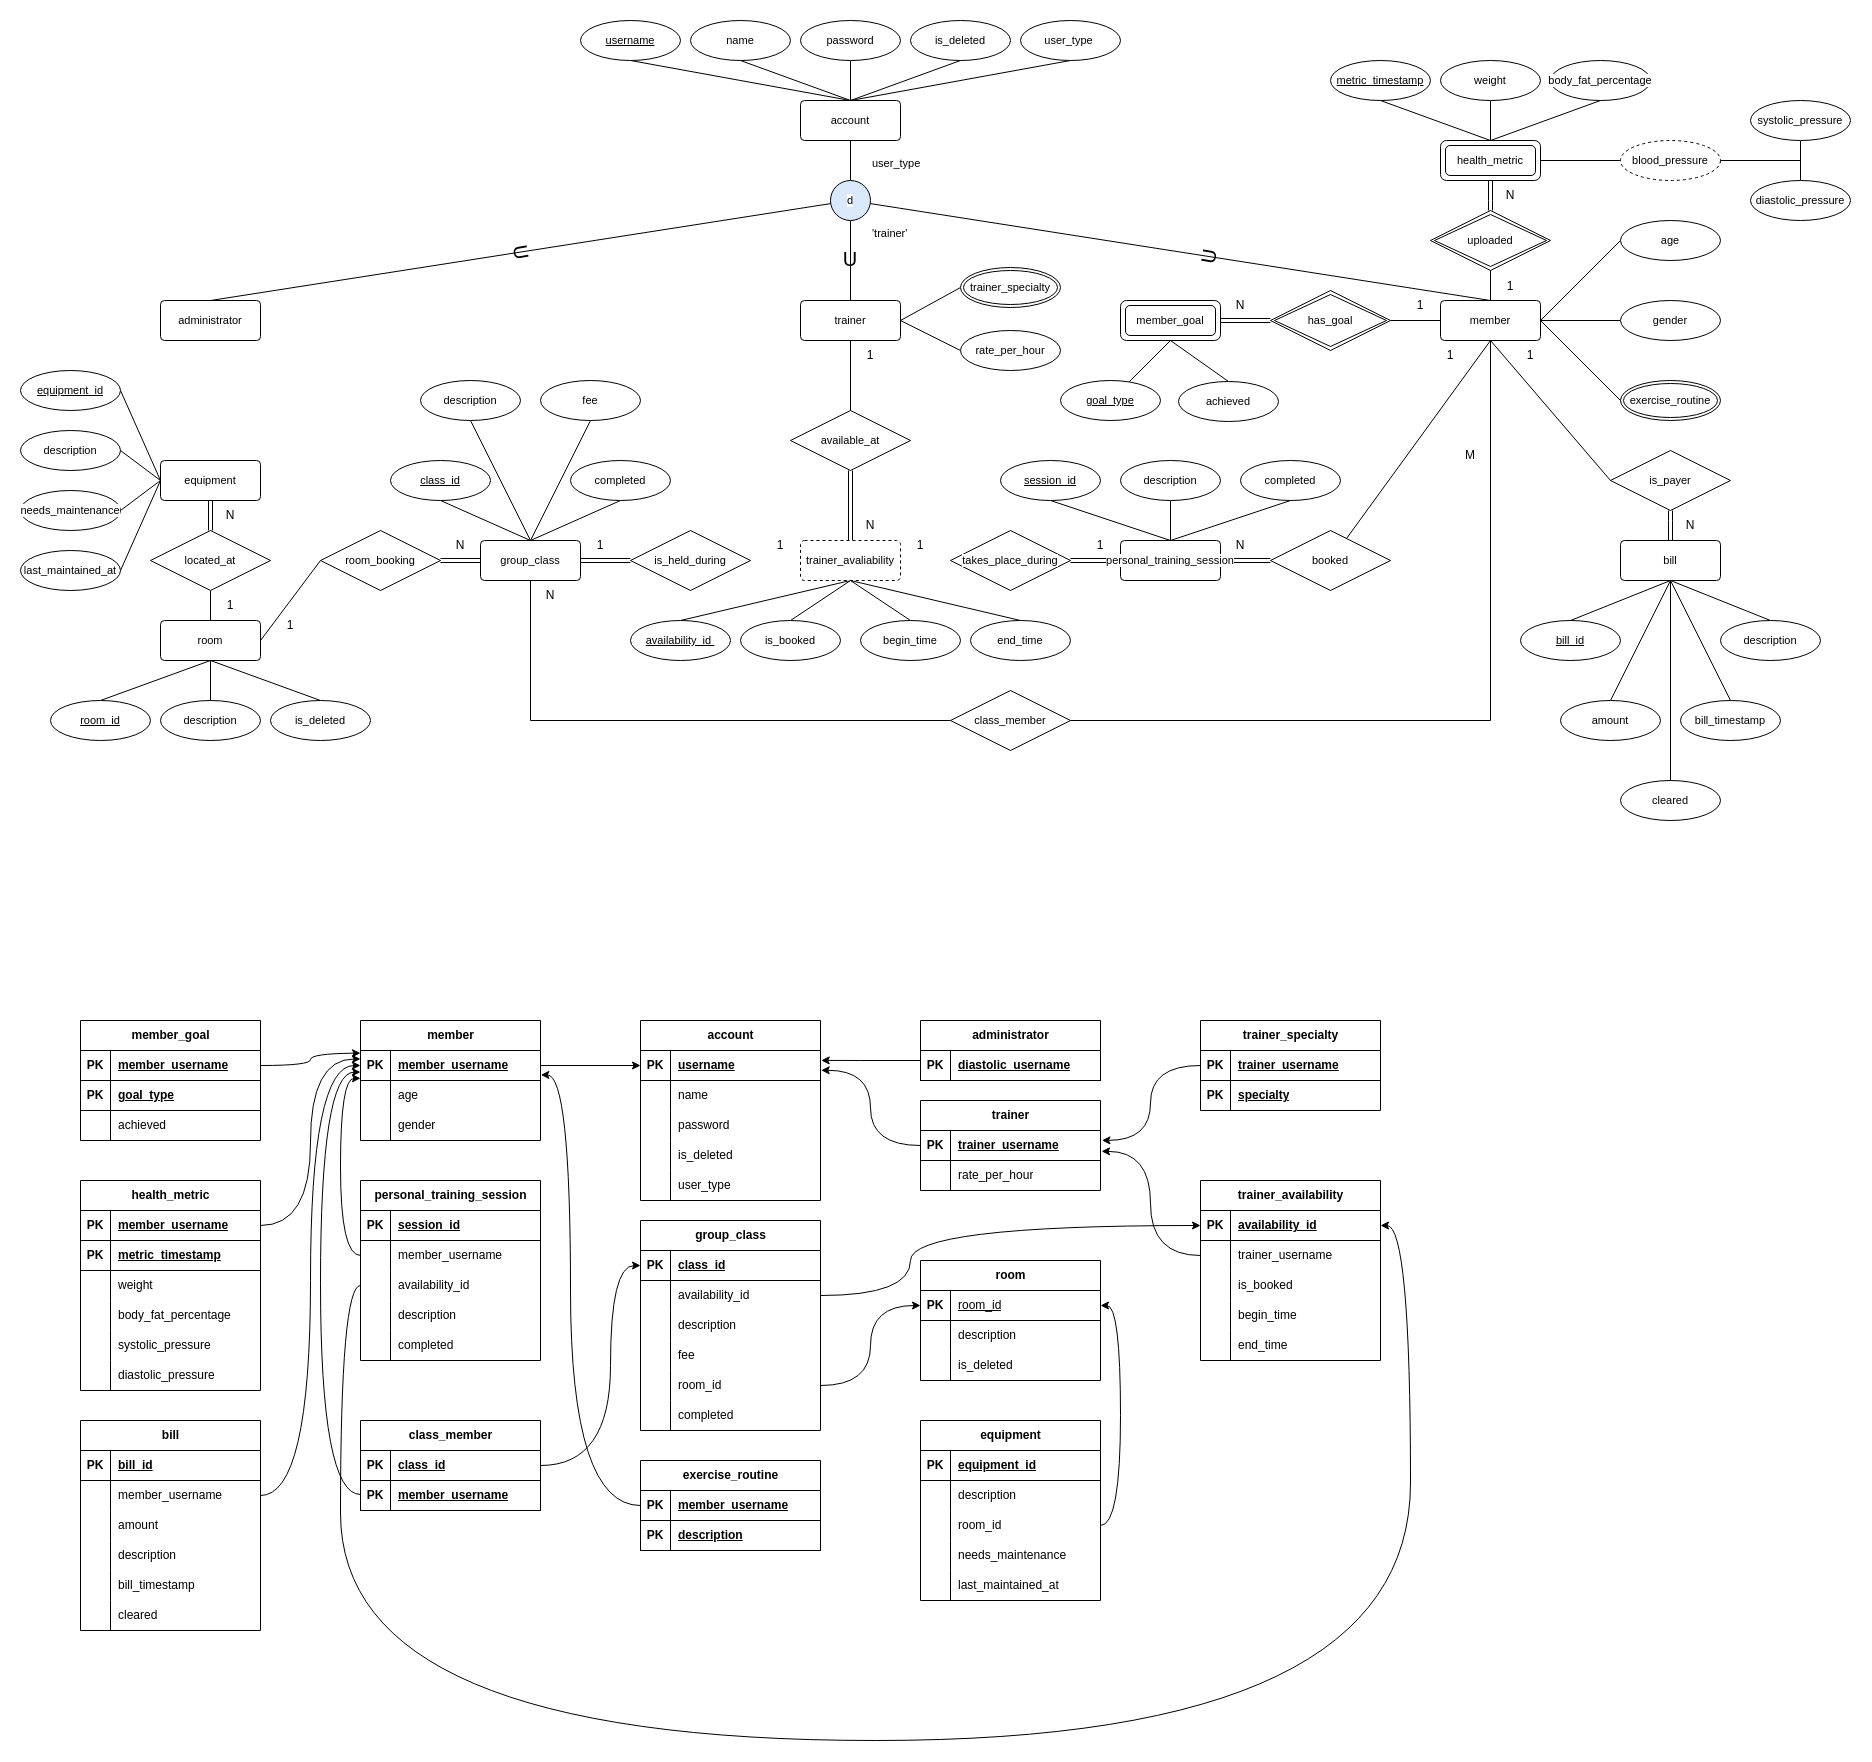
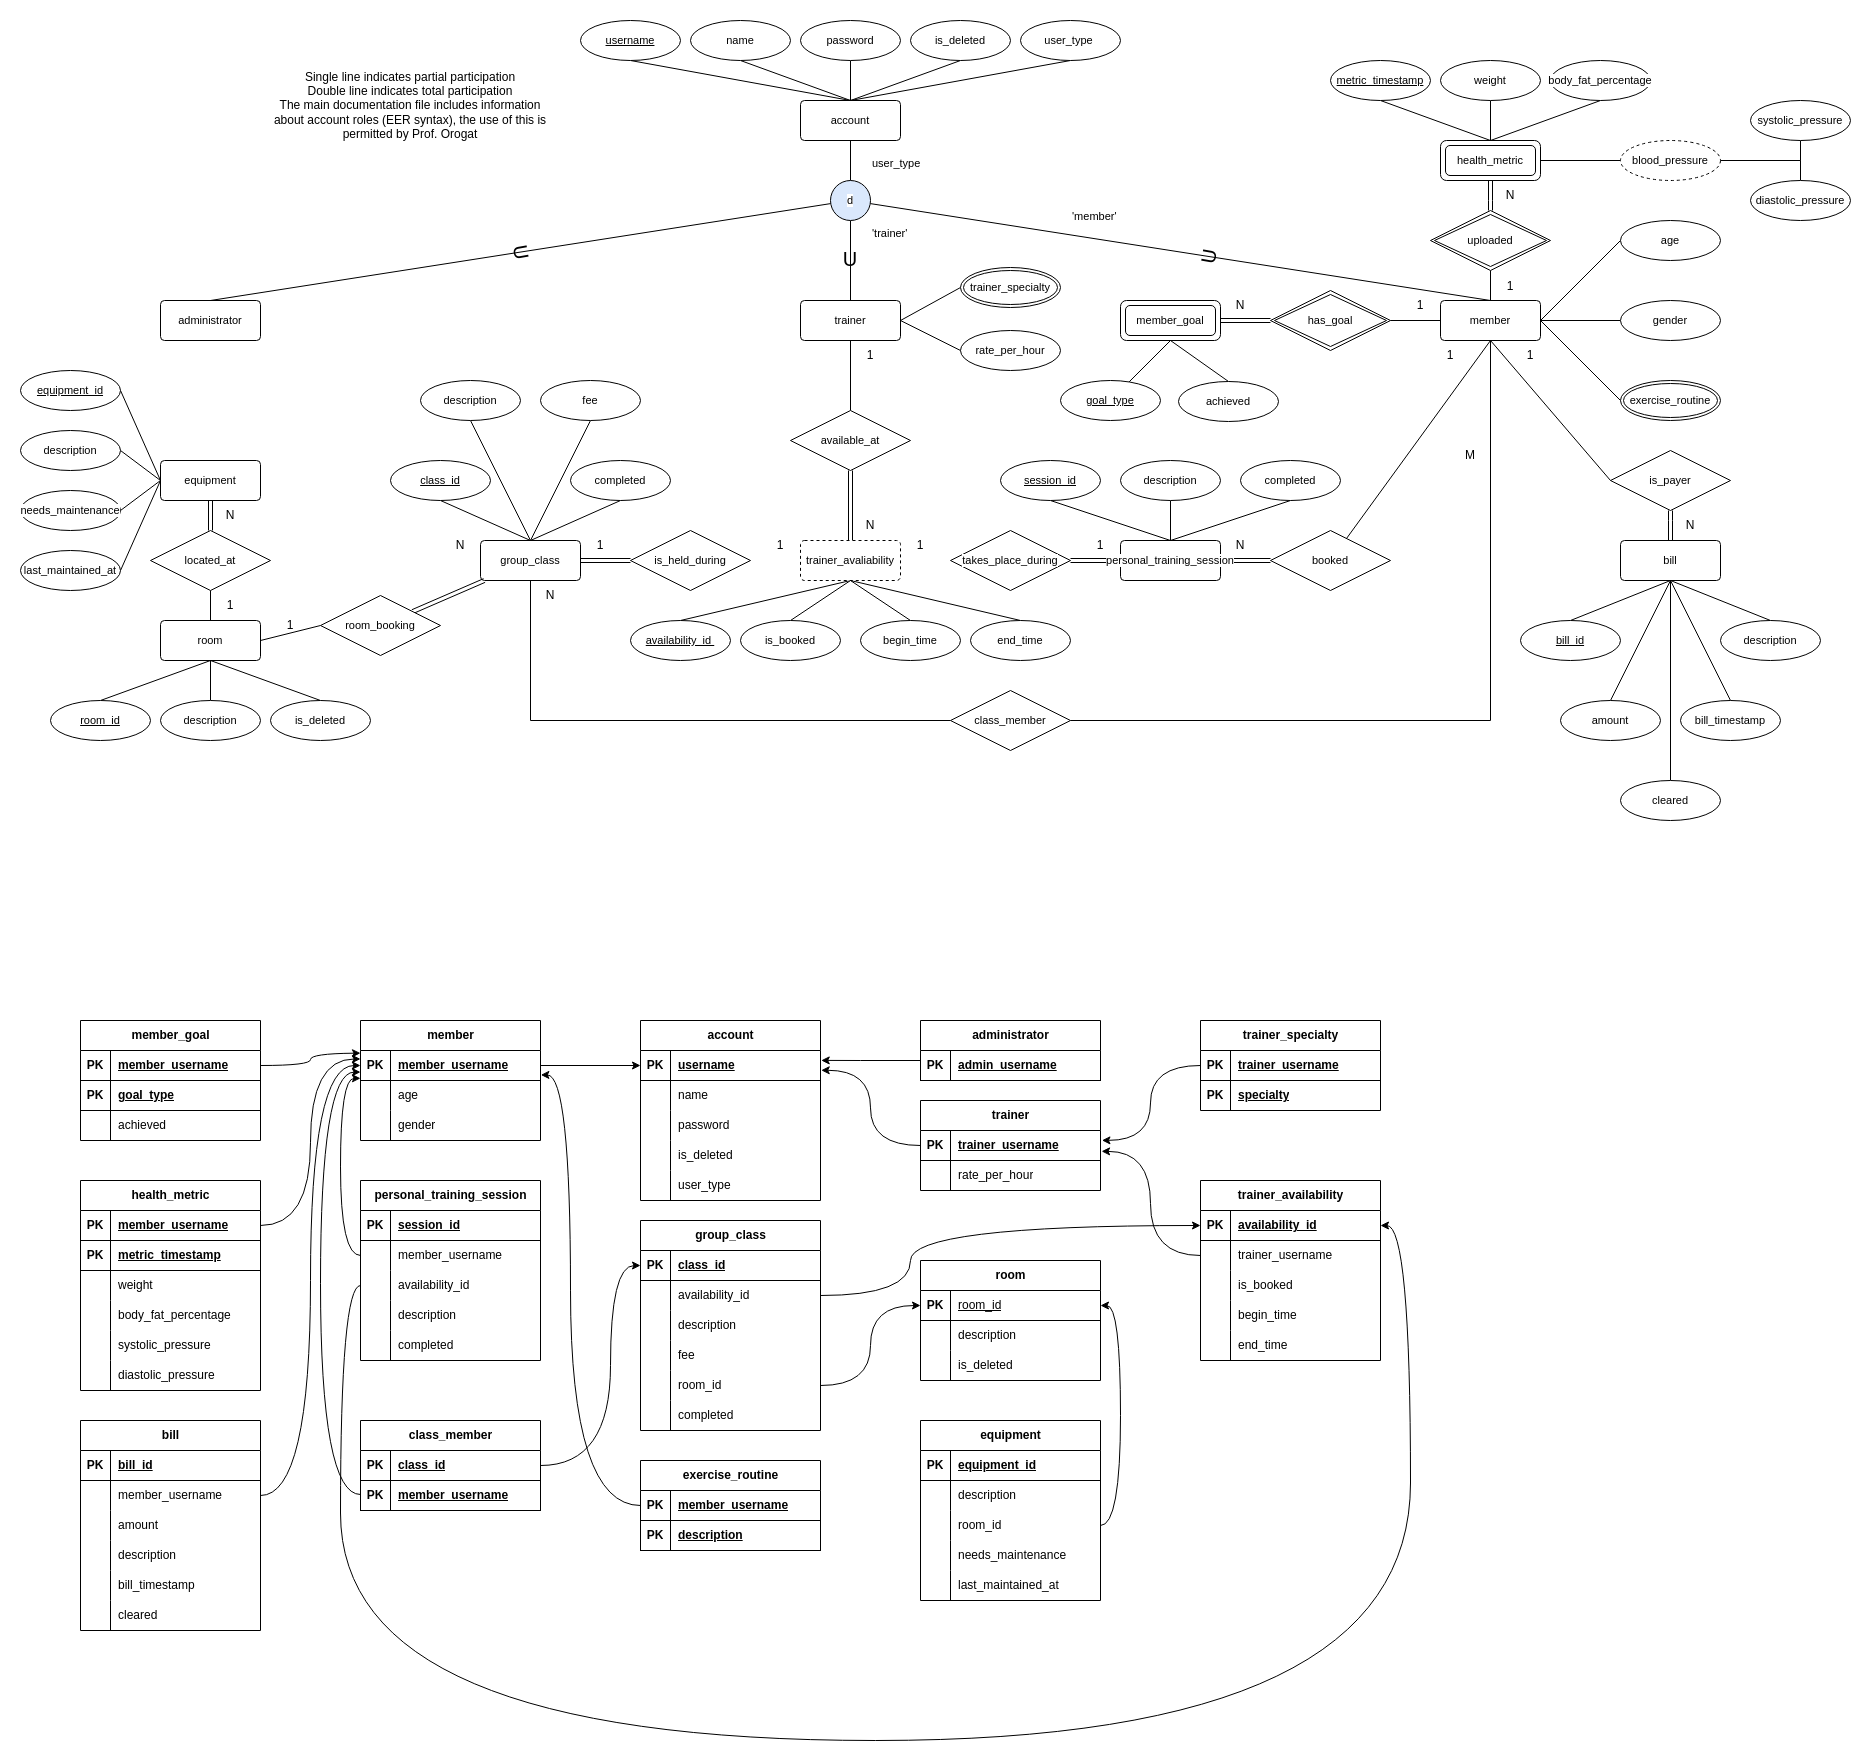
node "Single line indicates partial participation Double line indicates total participation The main documentation file includes information about account roles (EER syntax), the use of this is permitted by Prof. Orogat": added
node "'member'": added
node "room_booking": moved (381, 561) -> (381, 626)
node "diastolic_username": label "diastolic_username" -> "admin_username"
